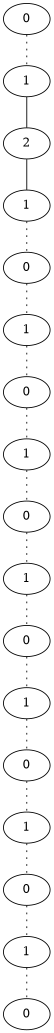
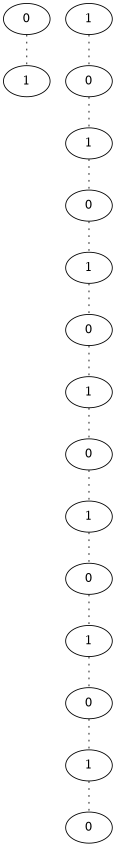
node "2": removed
